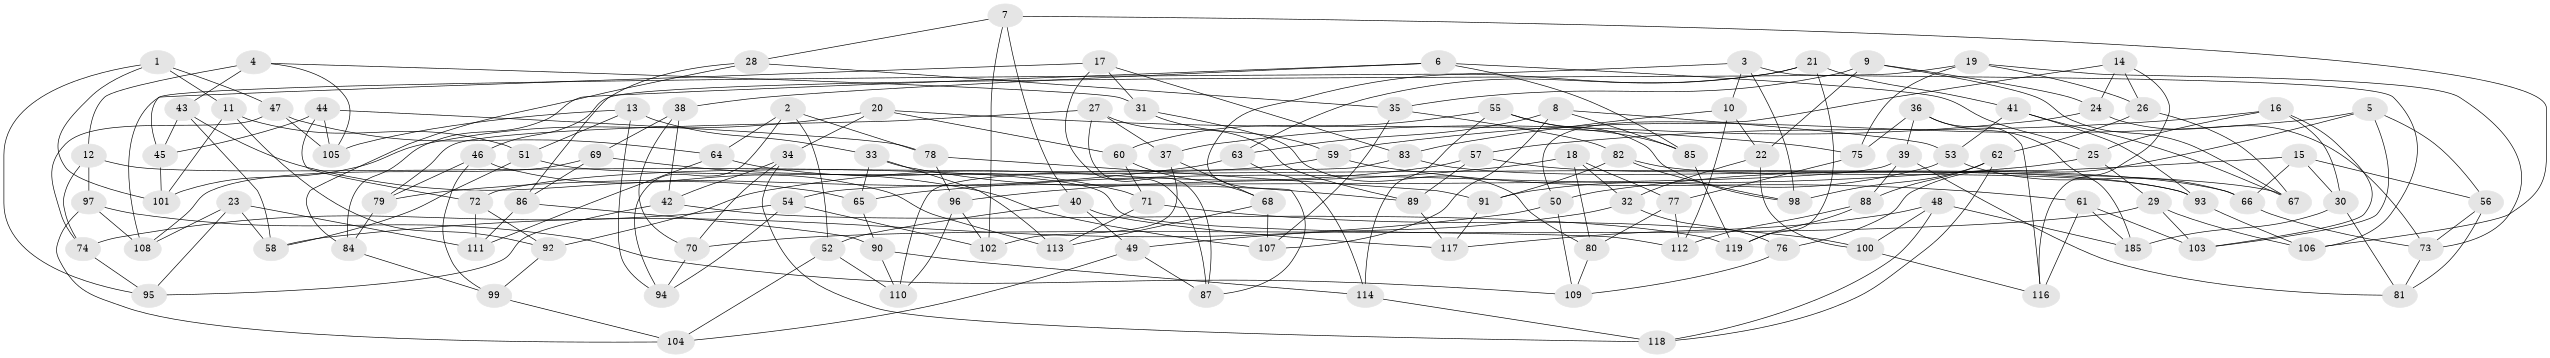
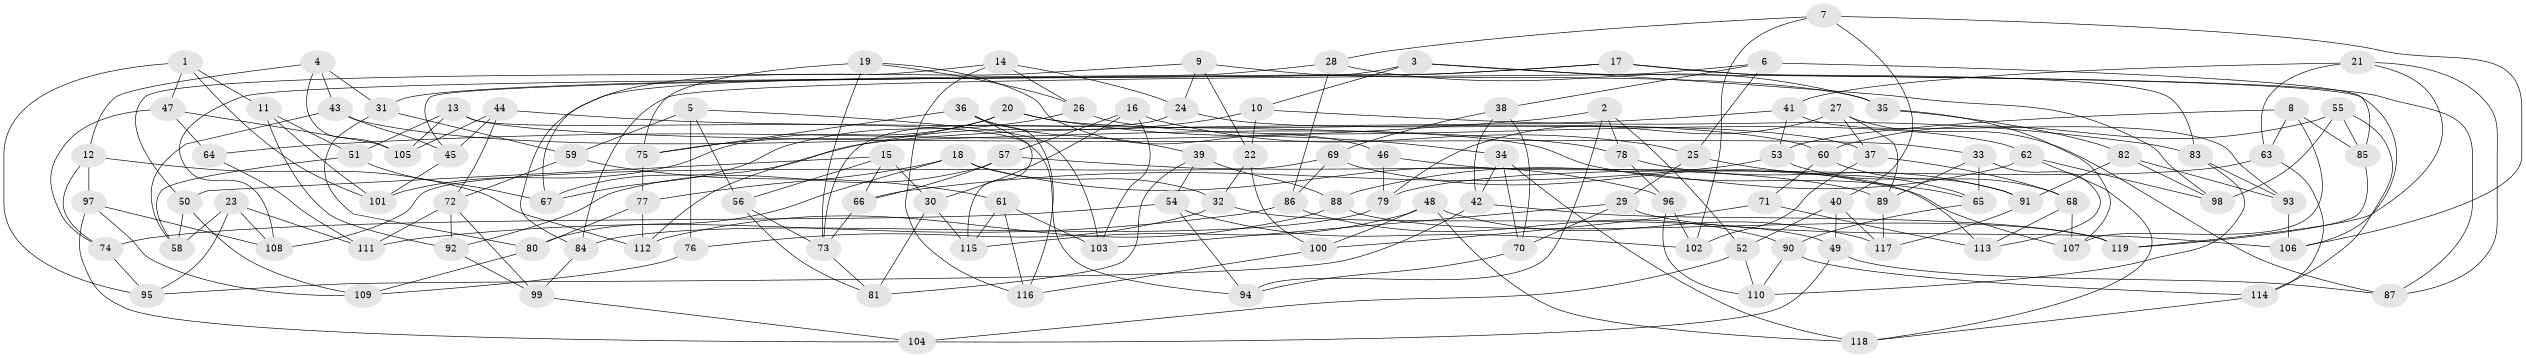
edge "64" -- "71": removed
edge "46" -- "99": now "72" -- "99"
node "185": label "185" -> "115"
